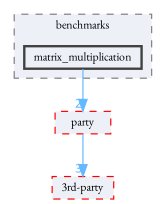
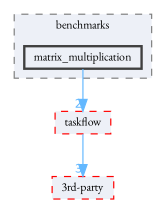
node "party": label "party" -> "taskflow"
